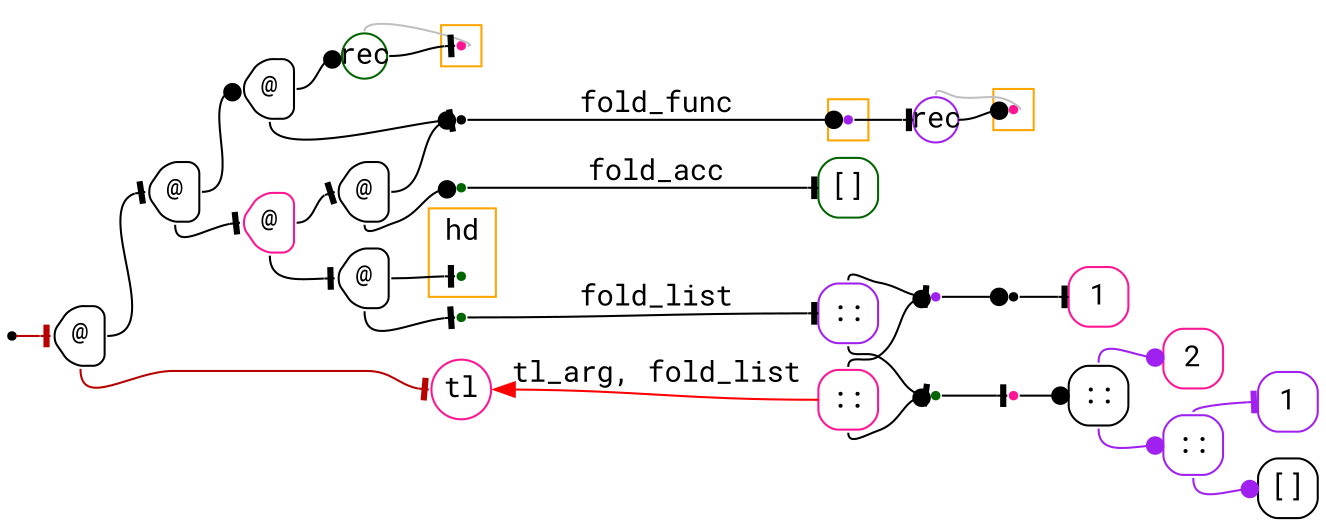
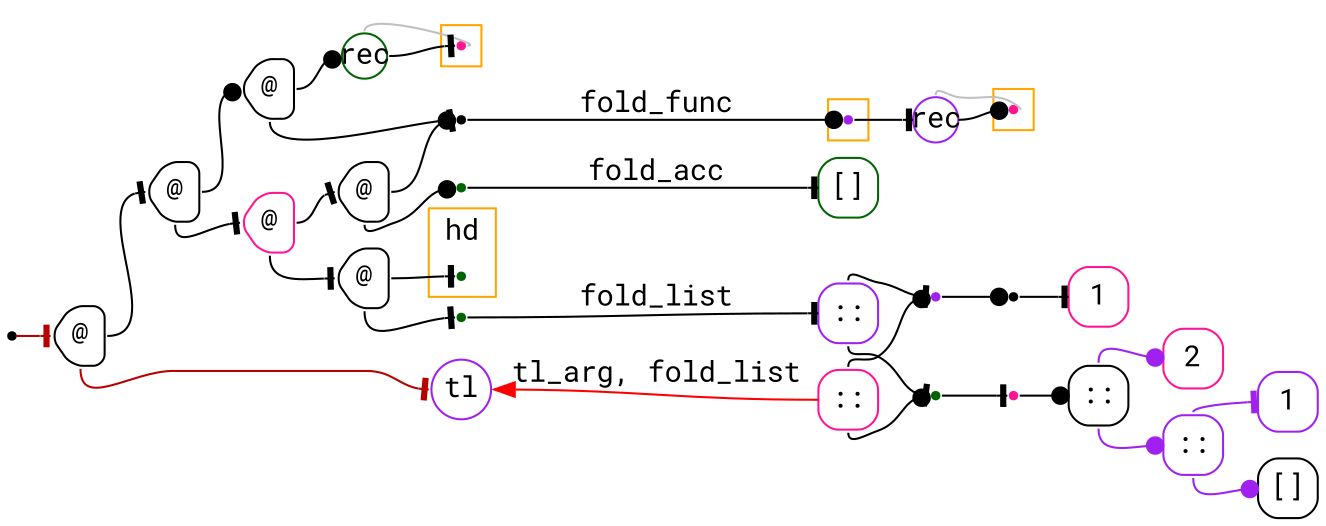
node "tl": color deeppink -> purple
